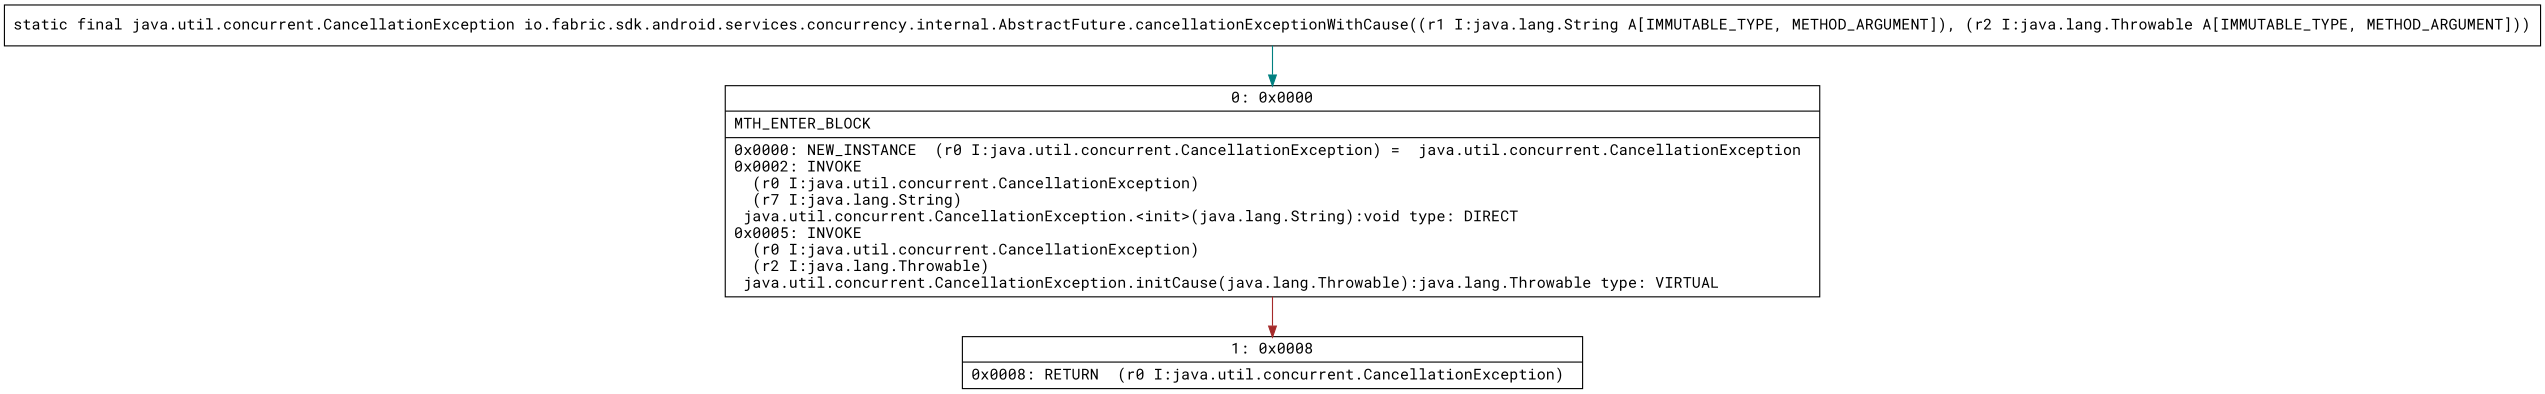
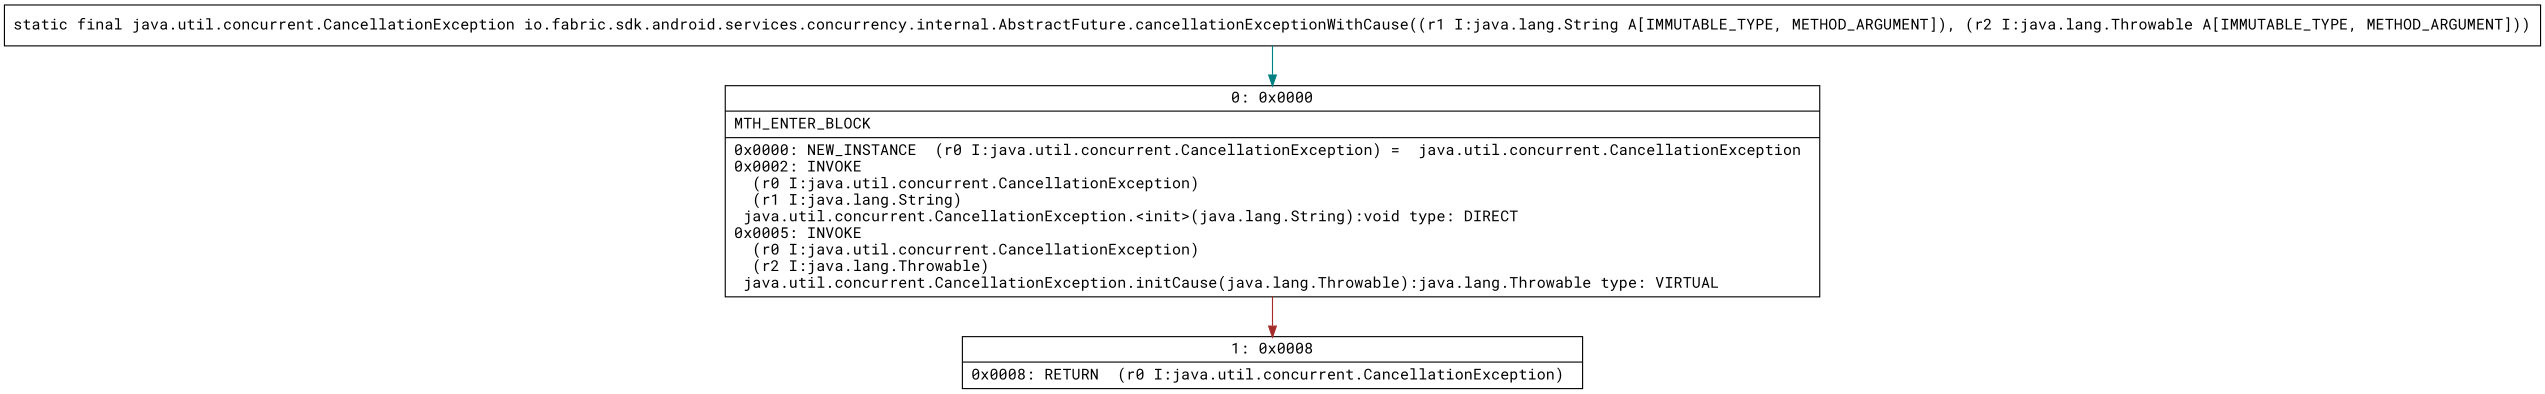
node "0: 0x0000": text "(r7 I:java.lang.String)" -> "(r1 I:java.lang.String)"
